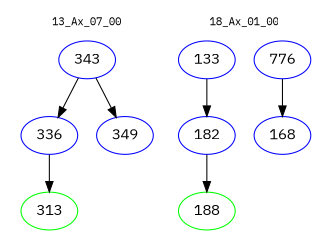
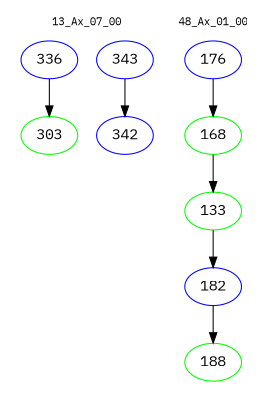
cluster "18_Ax_01_00": label "18_Ax_01_00" -> "48_Ax_01_00"
node "133": color blue -> green
node "776": label "776" -> "176"
edge "343" -> "336": removed
node "349": label "349" -> "342"
node "168": color blue -> green
edge "168" -> "133": added
node "313": label "313" -> "303"
